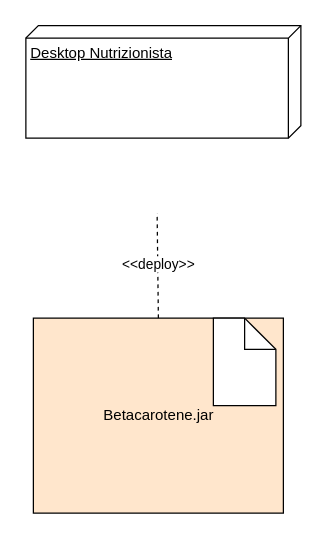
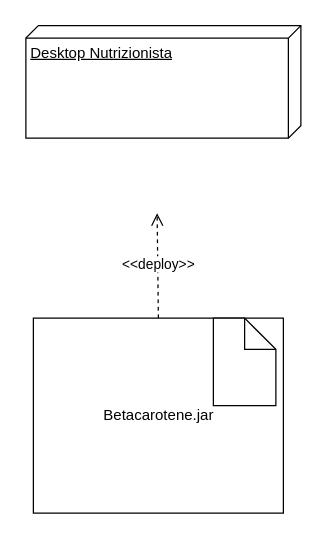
edge "Desktop Nutrizionista" -- "Betacarotene.jar": arrowhead none -> open
node "Betacarotene.jar": fillcolor #ffe6cc -> #ffffff
